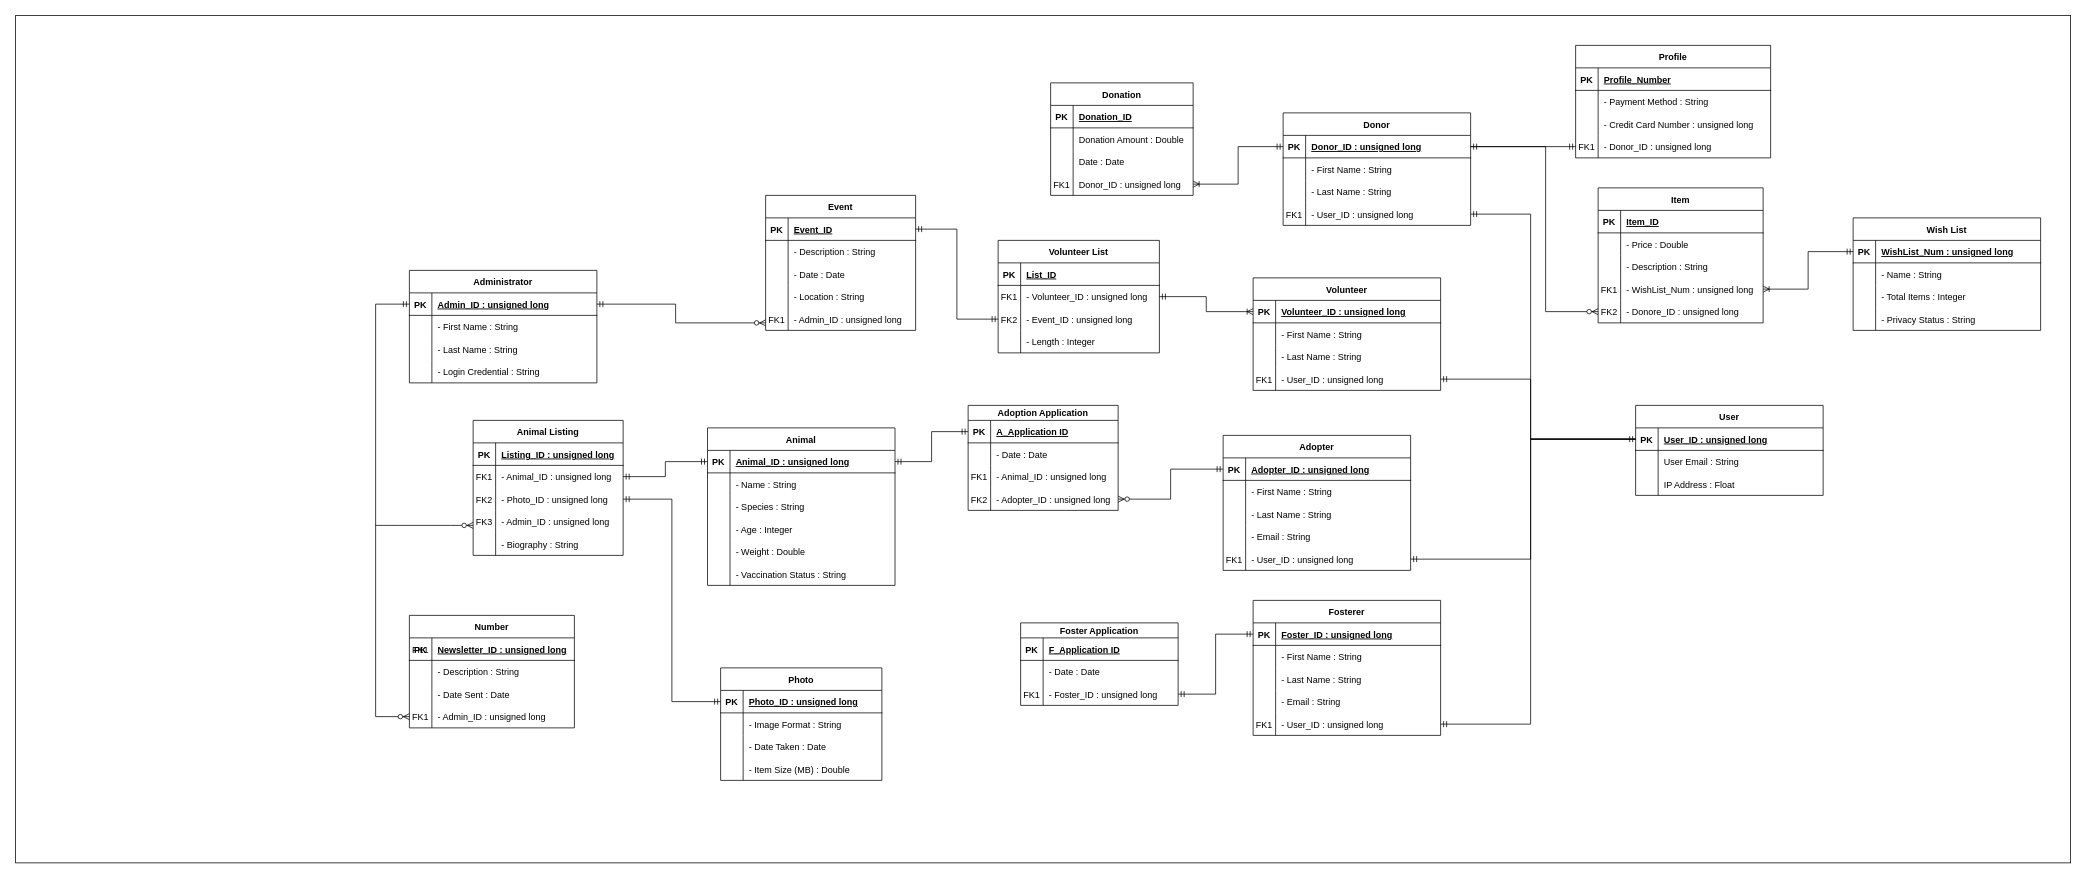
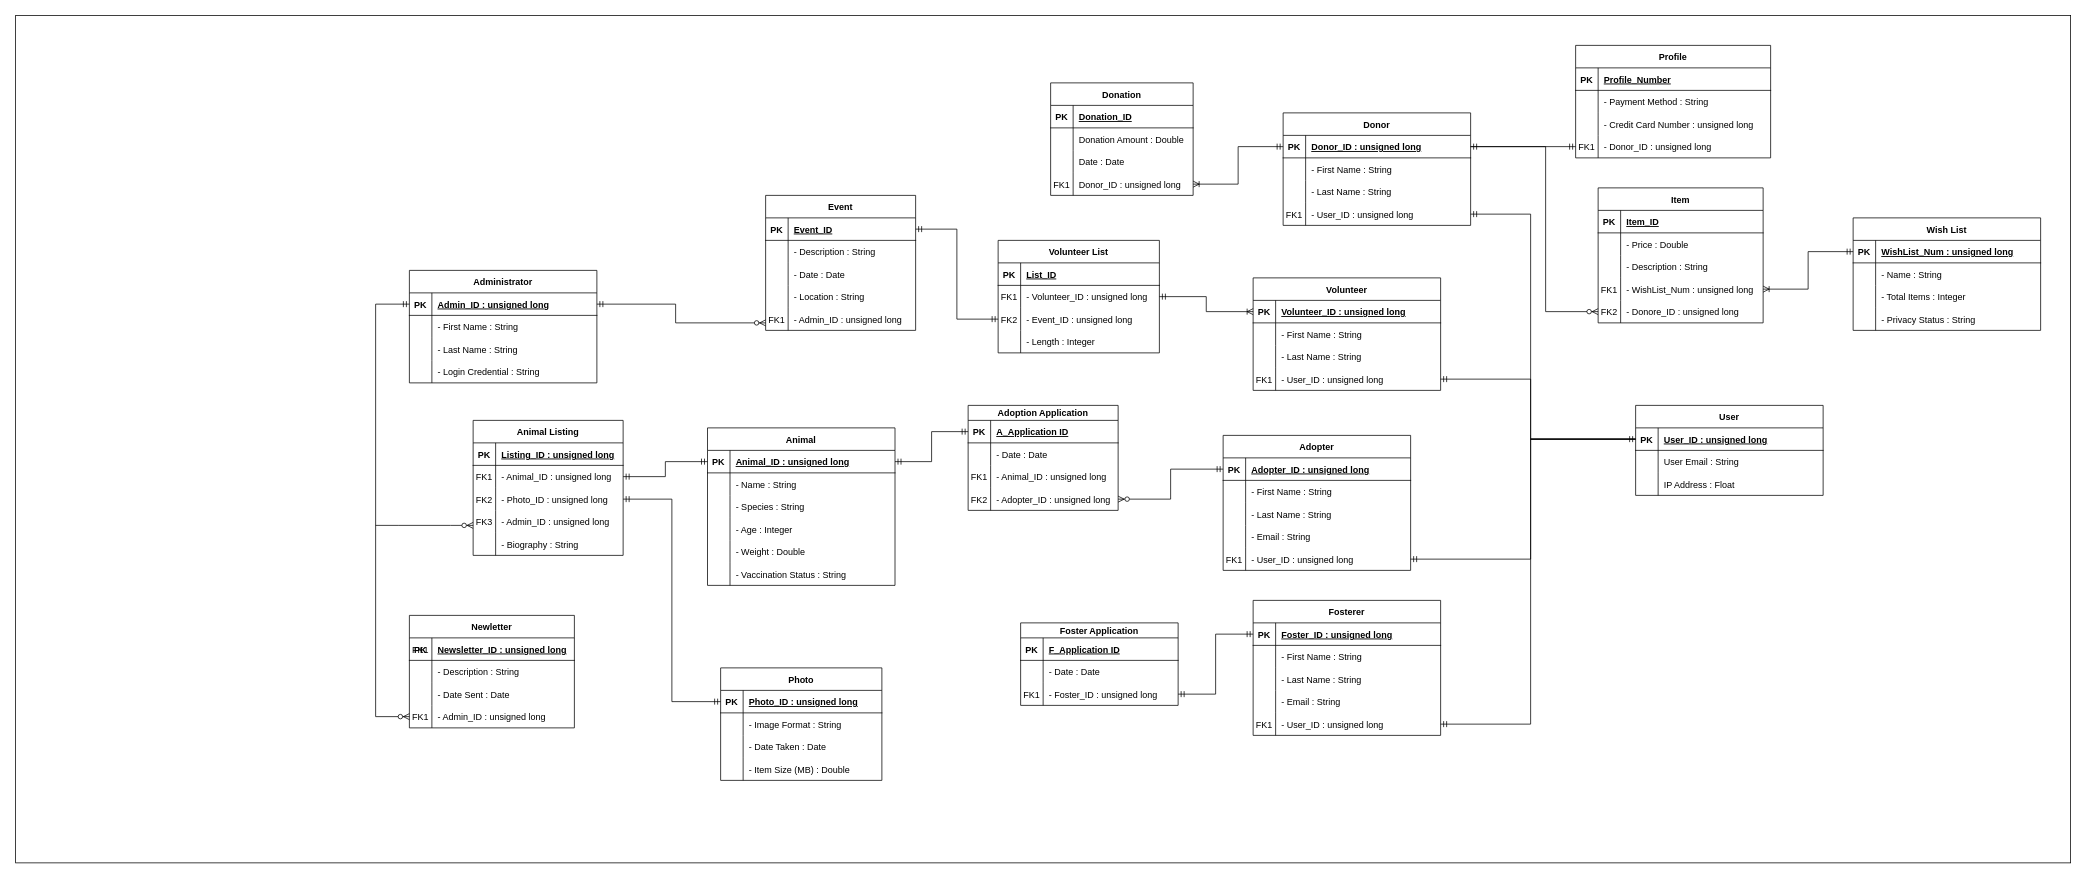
node "Number": label "Number" -> "Newletter"
